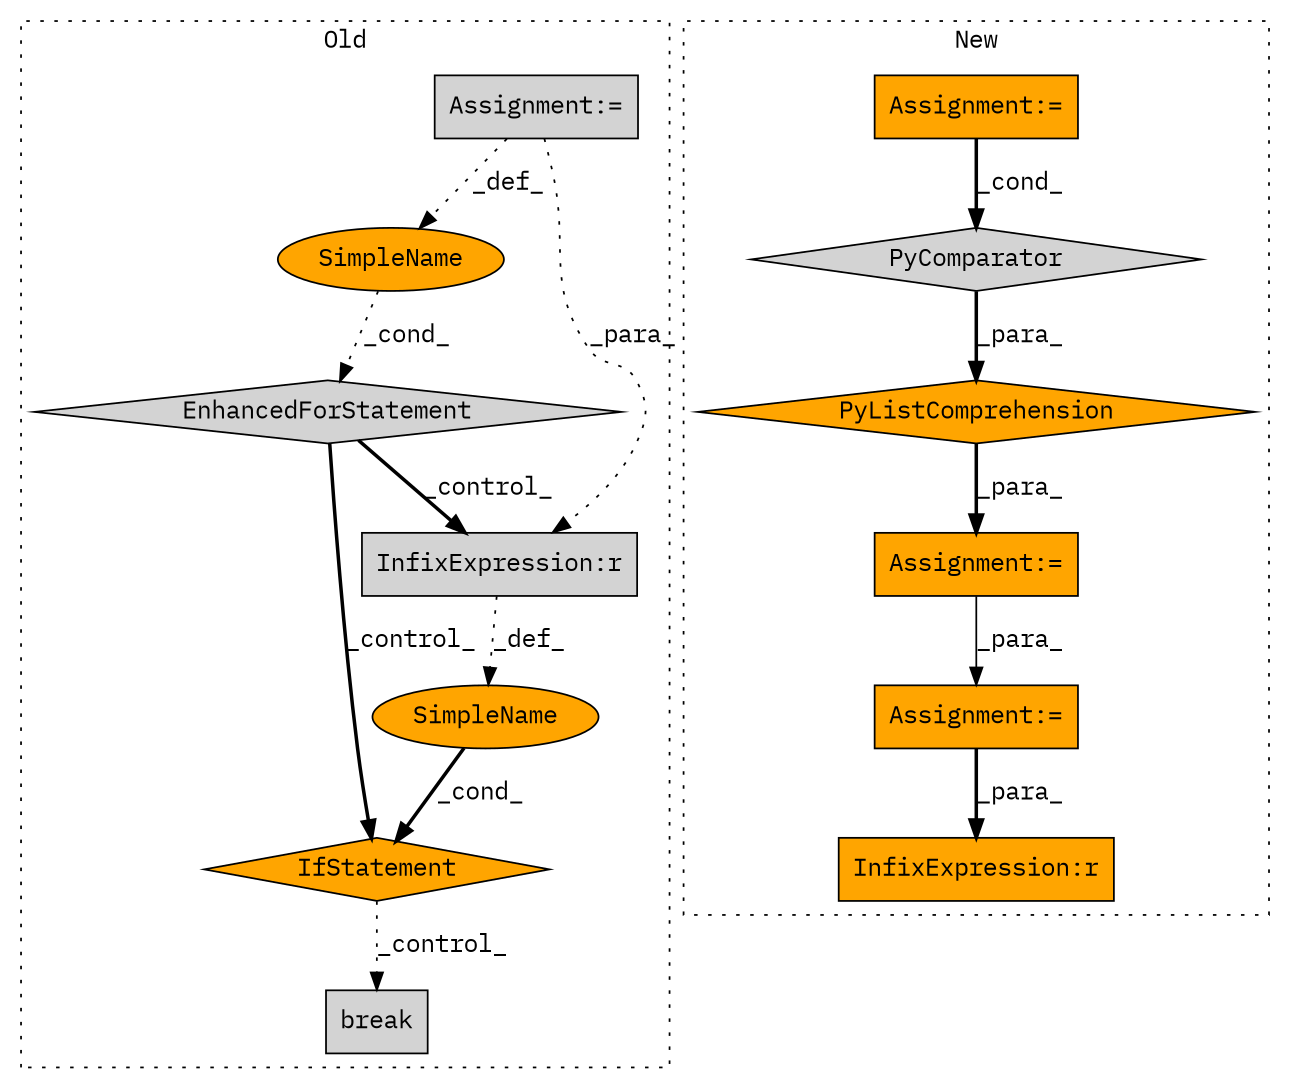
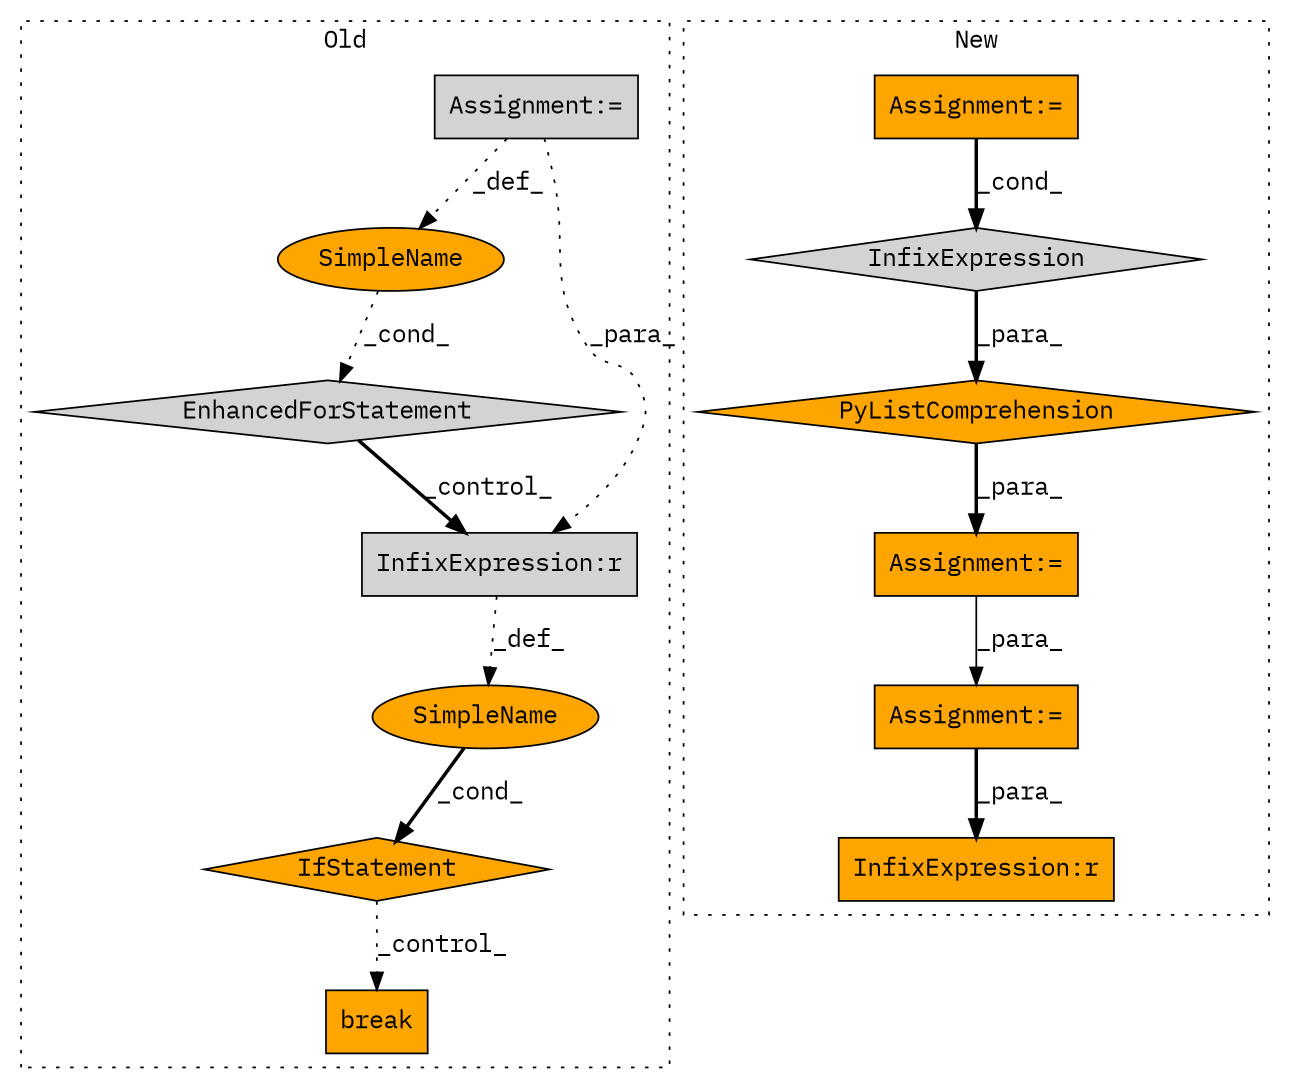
node "PyComparator": label "PyComparator" -> "InfixExpression"
edge "EnhancedForStatement" -> "IfStatement": removed, label "_control_"
node "break": fillcolor lightgrey -> orange
